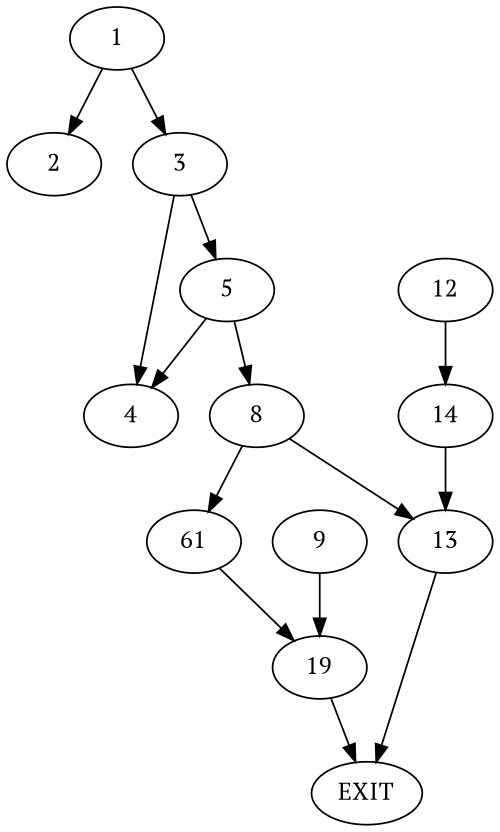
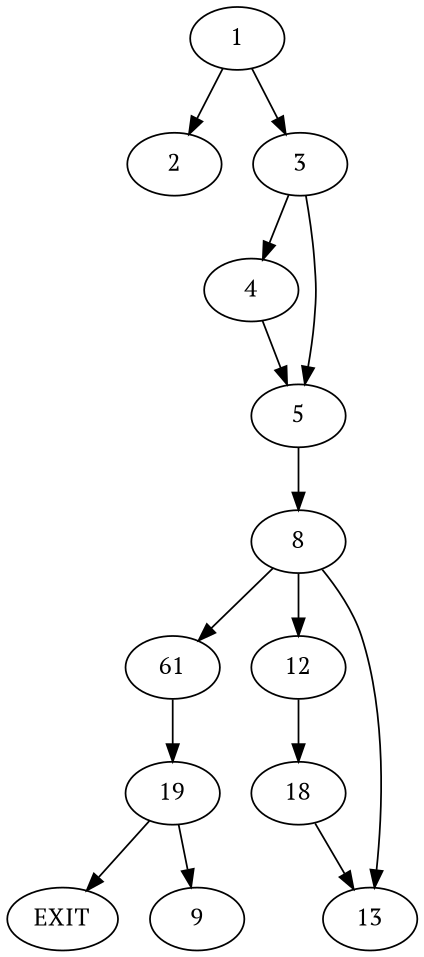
edge "5" -> "4": reversed
node "14": label "14" -> "18"
edge "8" -> "12": added
edge "9" -> "19": reversed
edge "13" -> "EXIT": removed
